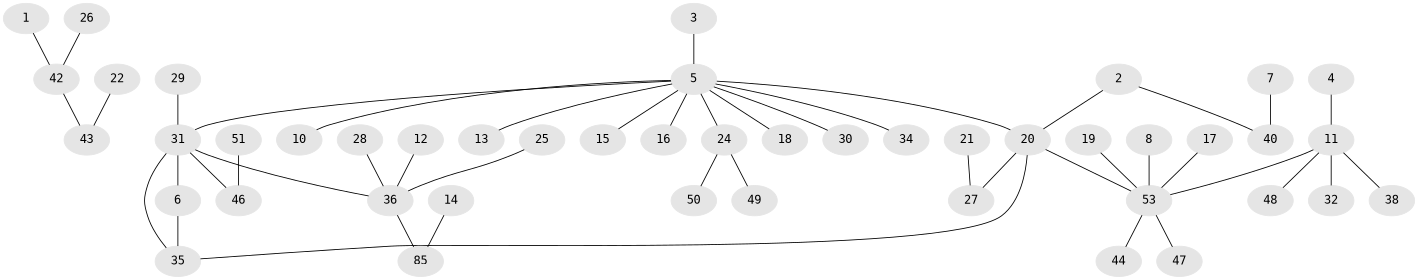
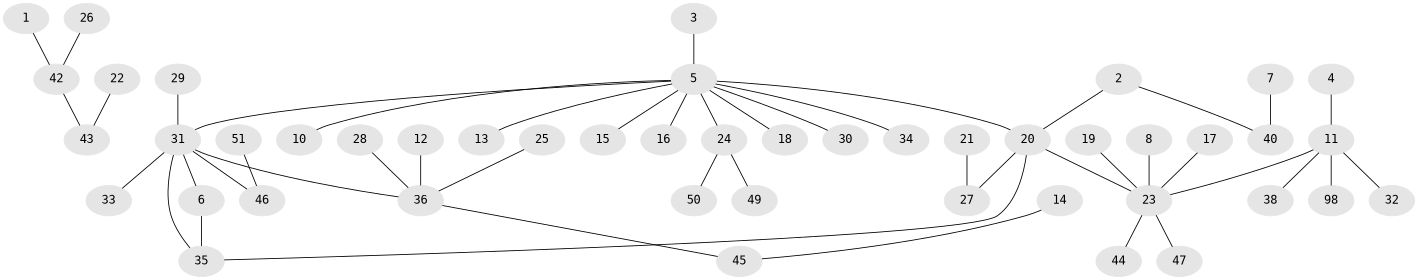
node "33": added
node "53": label "53" -> "23"
node "48": label "48" -> "98"
node "85": label "85" -> "45"
